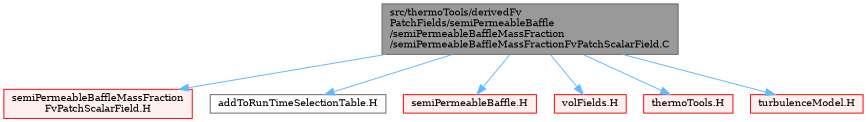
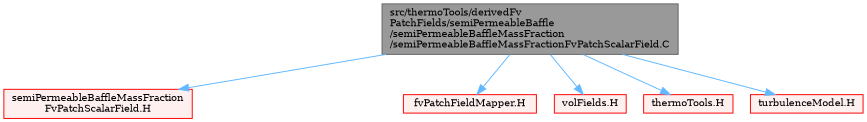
node "addToRunTimeSelectionTable.H": removed
node "semiPermeableBaffle.H": label "semiPermeableBaffle.H" -> "fvPatchFieldMapper.H"
